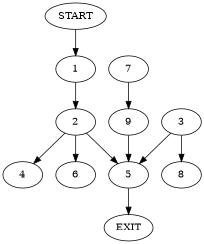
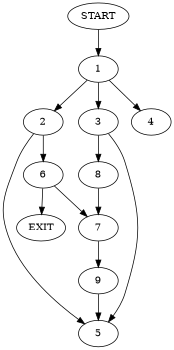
edge "1" -> "3": added
edge "2" -> "4": now "1" -> "4"
edge "8" -> "7": added
edge "5" -> "EXIT": now "6" -> "EXIT"
edge "6" -> "7": added
